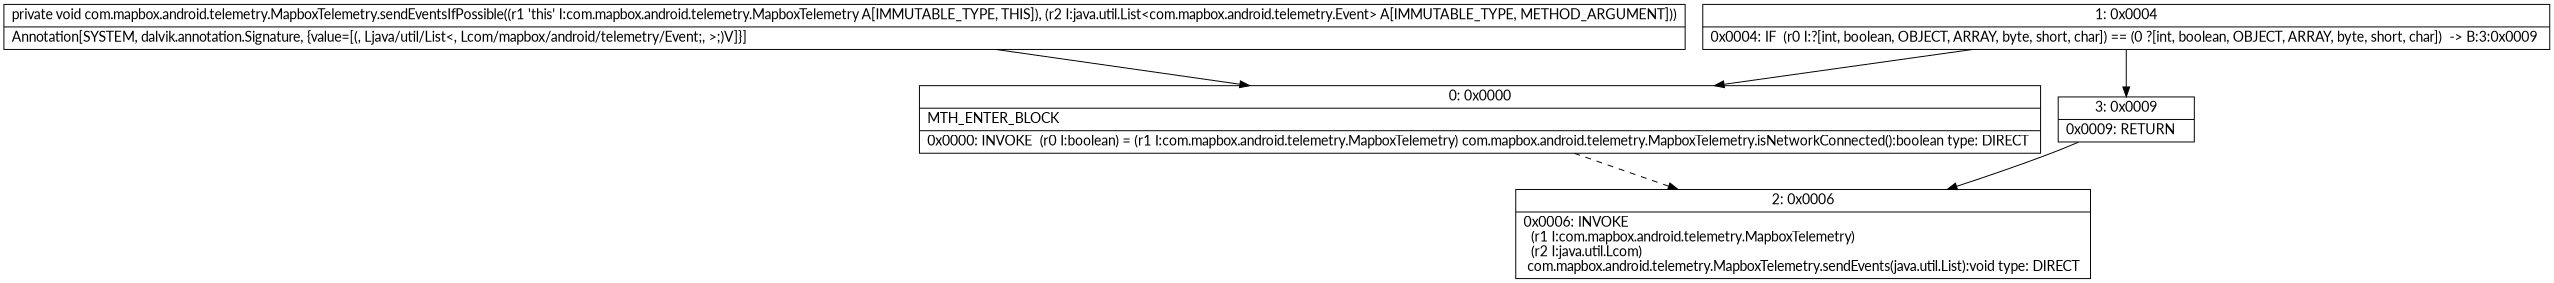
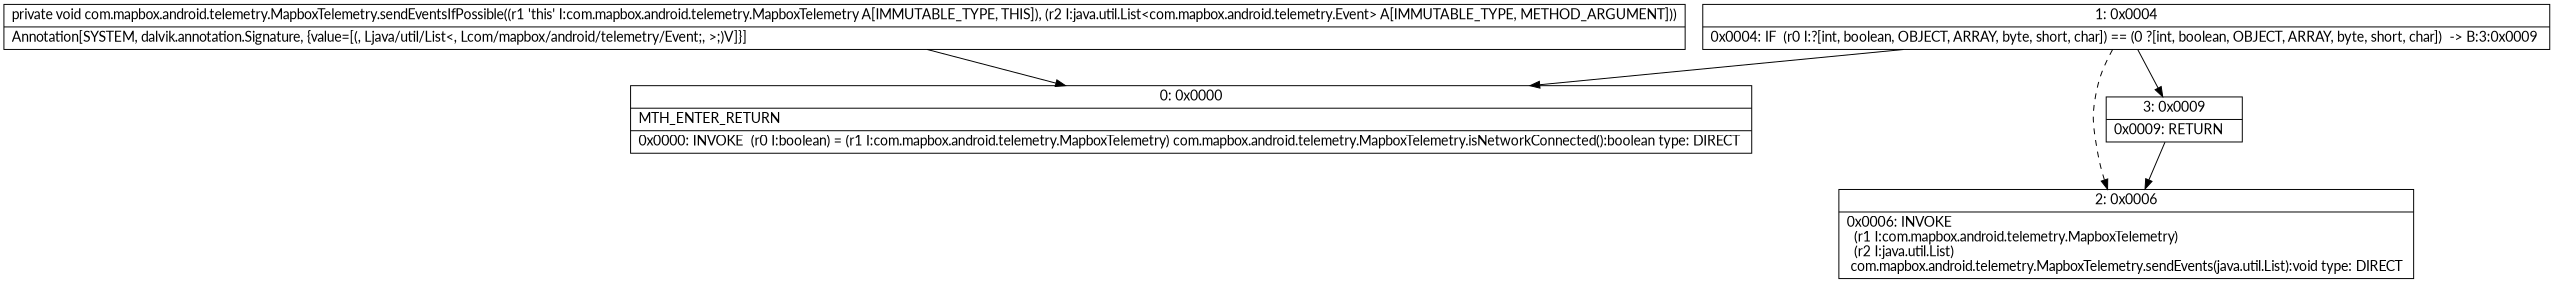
node "0: 0x0000": text "MTH_ENTER_BLOCK" -> "MTH_ENTER_RETURN"
edge "0: 0x0000" -> "2: 0x0006": now "1: 0x0004" -> "2: 0x0006"
node "2: 0x0006": text "(r2 I:java.util.Lcom)" -> "(r2 I:java.util.List)"
